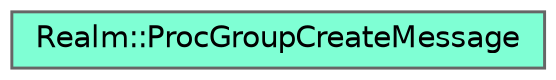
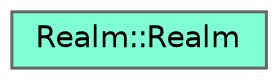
node "Realm::ProcGroupCreateMessage": label "Realm::ProcGroupCreateMessage" -> "Realm::Realm"
